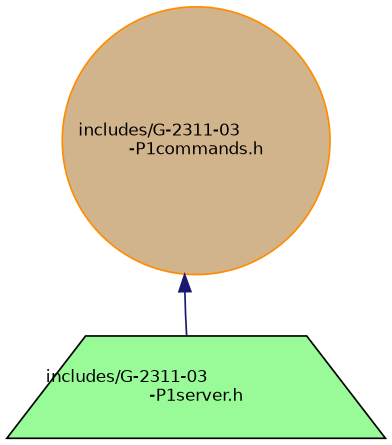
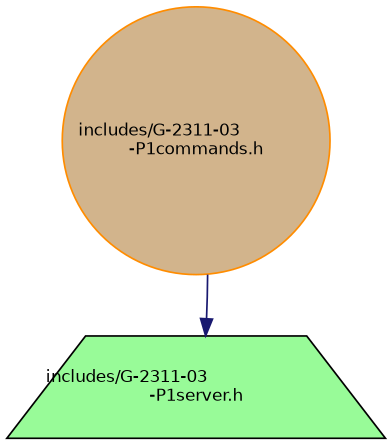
edge "includes/G-2311-03 -P1server.h" -> "includes/G-2311-03 -P1commands.h": reversed
